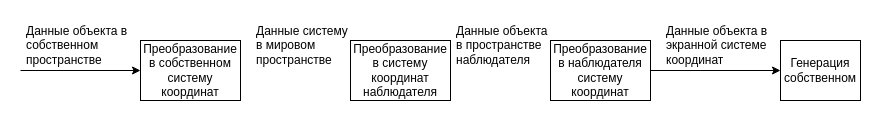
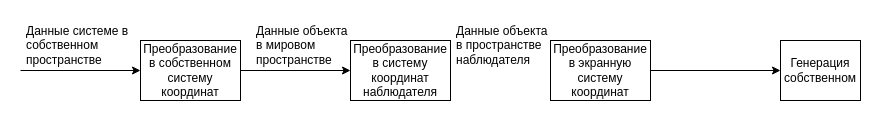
node "Данные объекта в собственном пространстве": label "Данные объекта в собственном пространстве" -> "Данные системе в собственном пространстве"
node "Данные систему в мировом пространстве": label "Данные систему в мировом пространстве" -> "Данные объекта в мировом пространстве"
node "Данные объекта в экранной системе координат": removed
edge "Преобразование в собственном систему координат" -> "Преобразование в систему координат наблюдателя": added
node "Преобразование в наблюдателя систему координат": label "Преобразование в наблюдателя систему координат" -> "Преобразование в экранную систему координат"
